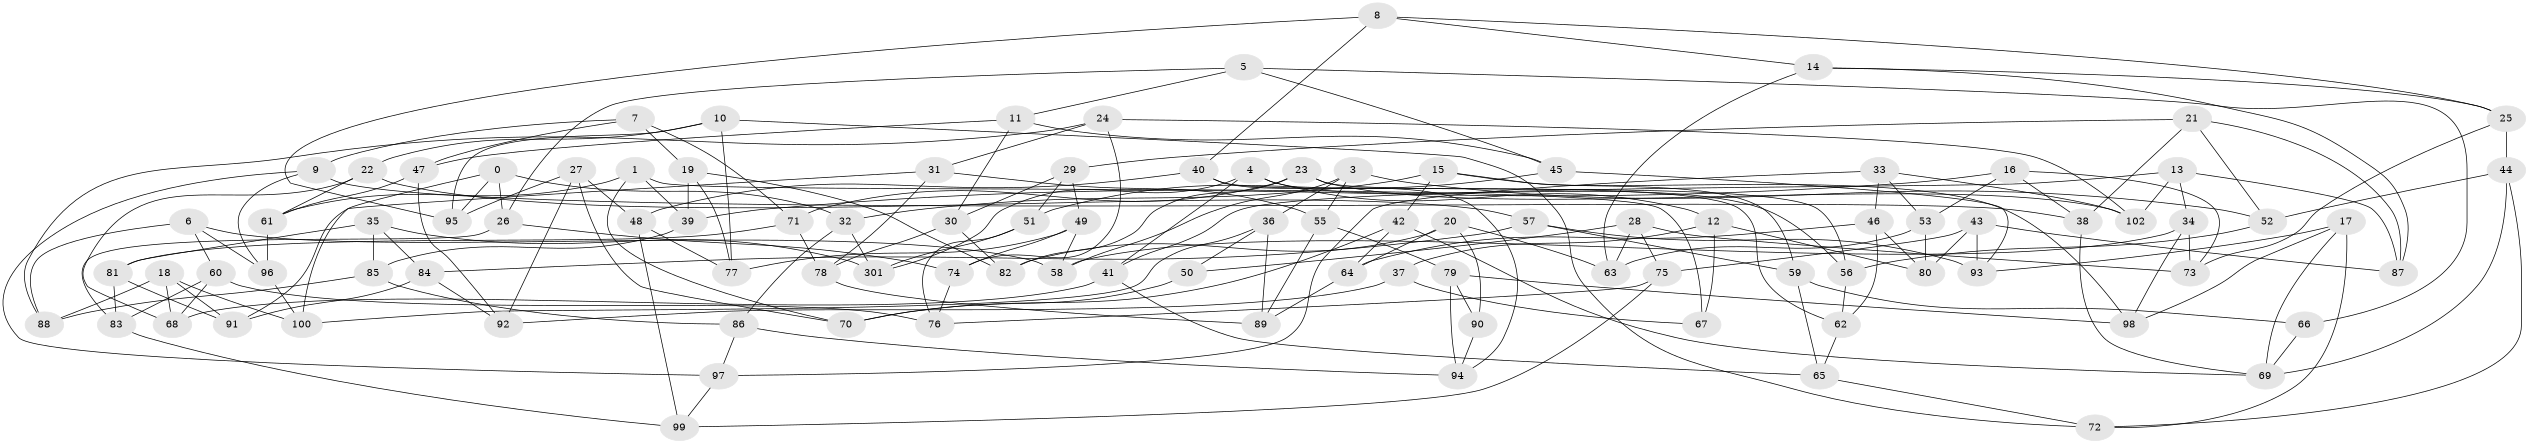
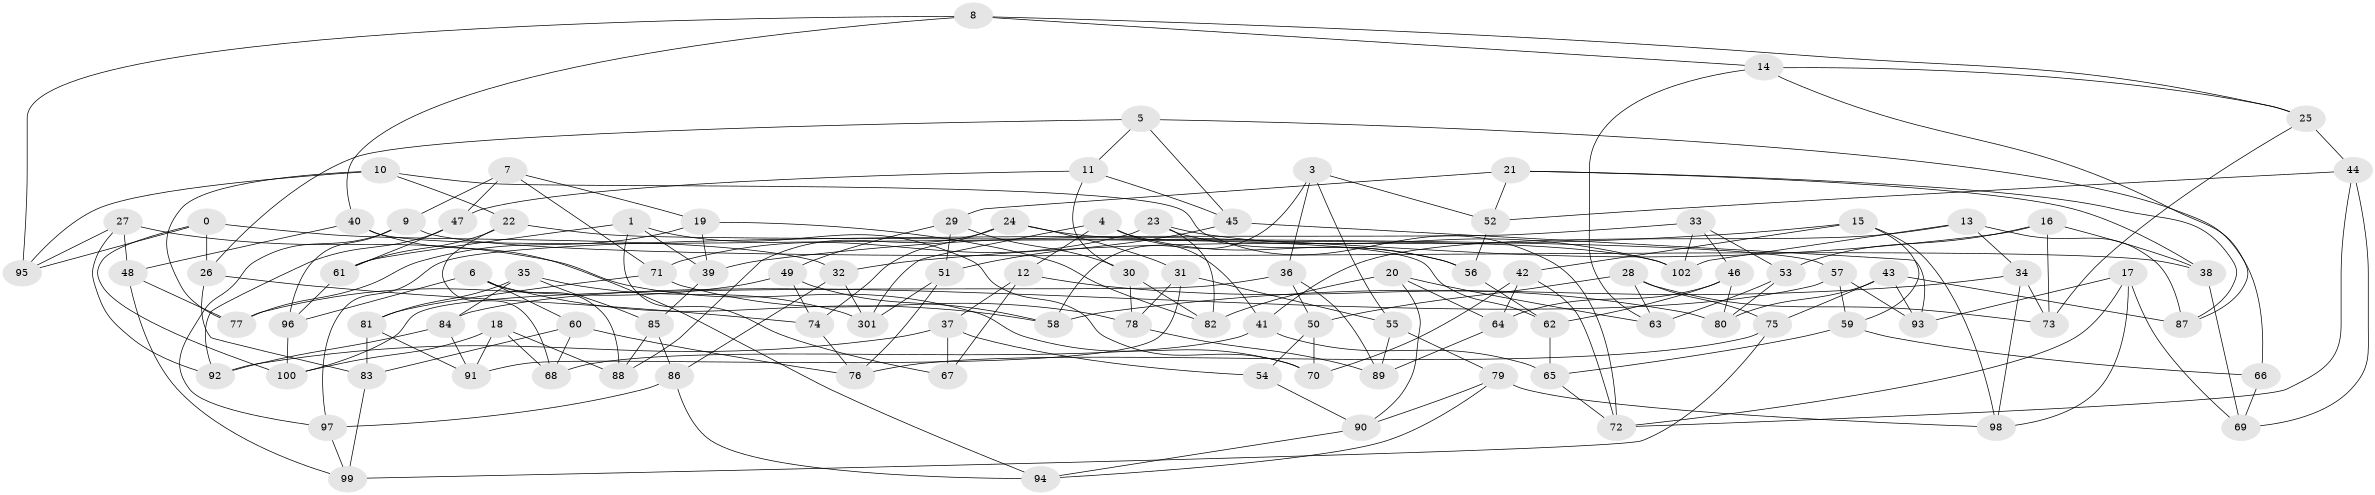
edge "42" -- "69": now "42" -- "72"
node "54": added
